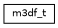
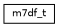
node "m3df_t": label "m3df_t" -> "m7df_t"
